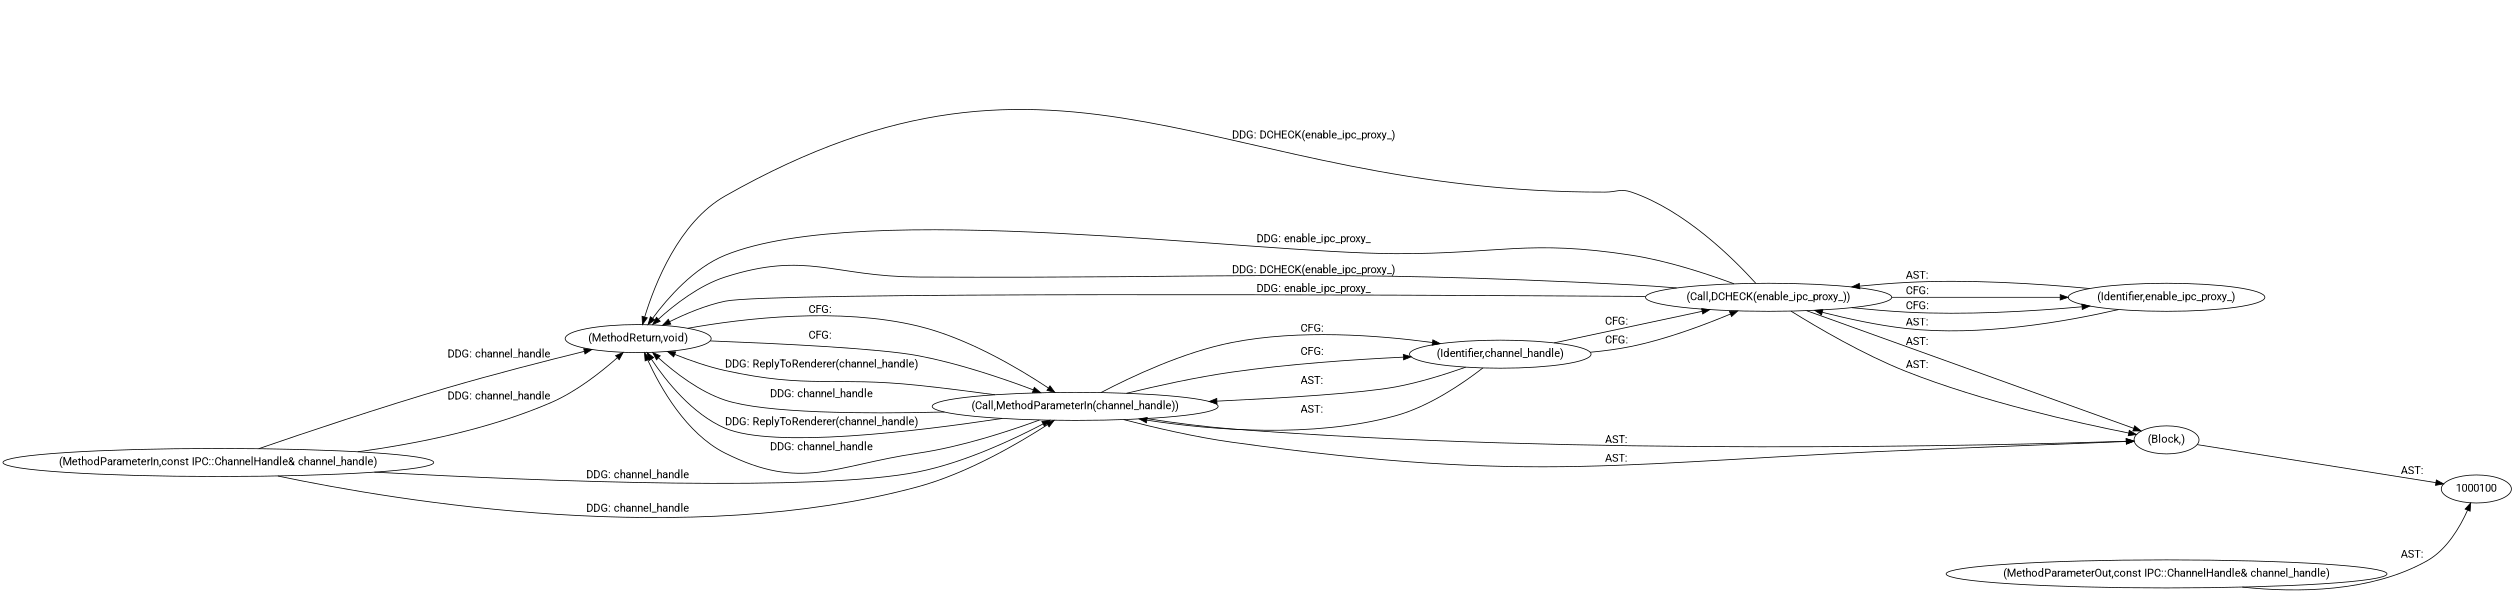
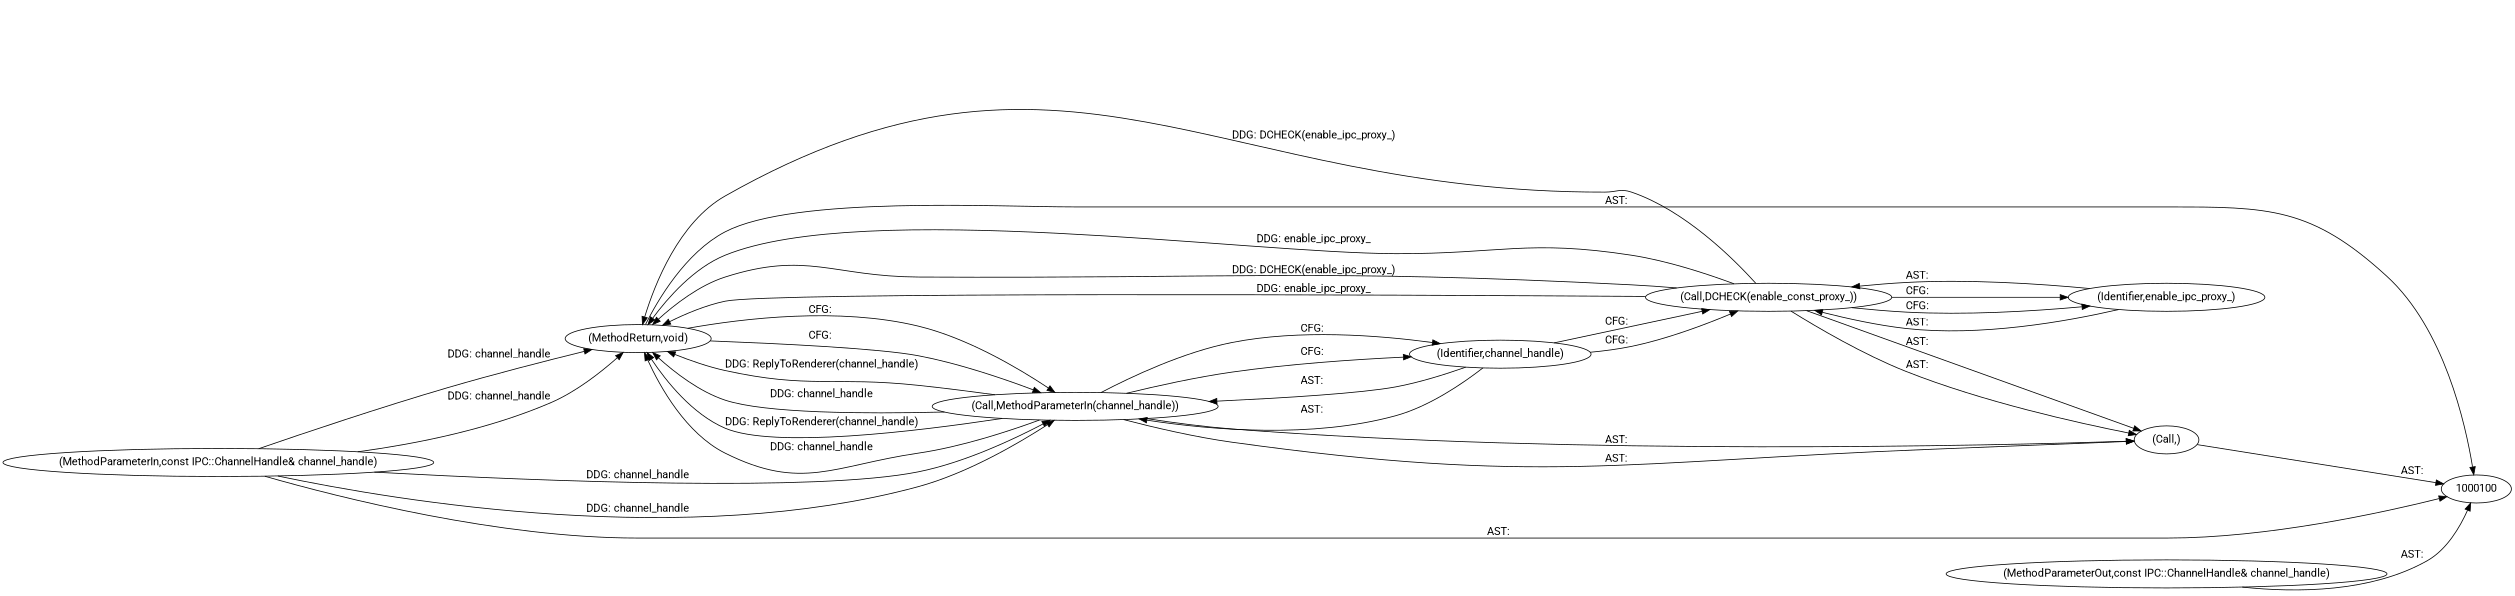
edge "(MethodReturn,void)" -> "1000100": added, label "AST:"
node "(Call,DCHECK(enable_ipc_proxy_))": label "(Call,DCHECK(enable_ipc_proxy_))" -> "(Call,DCHECK(enable_const_proxy_))"
node "(Block,)": label "(Block,)" -> "(Call,)"
edge "(MethodParameterIn,const IPC::ChannelHandle& channel_handle)" -> "1000100": added, label "AST:"
